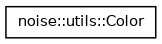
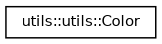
node "noise::utils::Color": label "noise::utils::Color" -> "utils::utils::Color"
